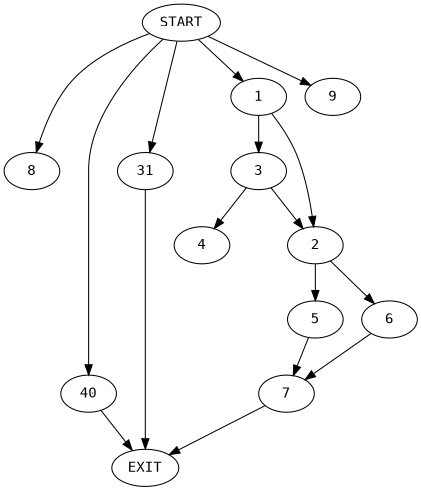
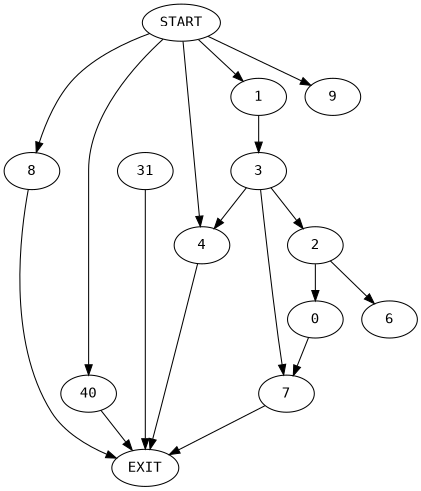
edge "START" -> "31": now "START" -> "4"
edge "1" -> "2": removed
node "5": label "5" -> "0"
edge "8" -> "EXIT": added
edge "4" -> "EXIT": added
edge "6" -> "7": now "3" -> "7"
